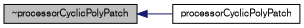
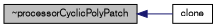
node "processorCyclicPolyPatch": label "processorCyclicPolyPatch" -> "clone"
